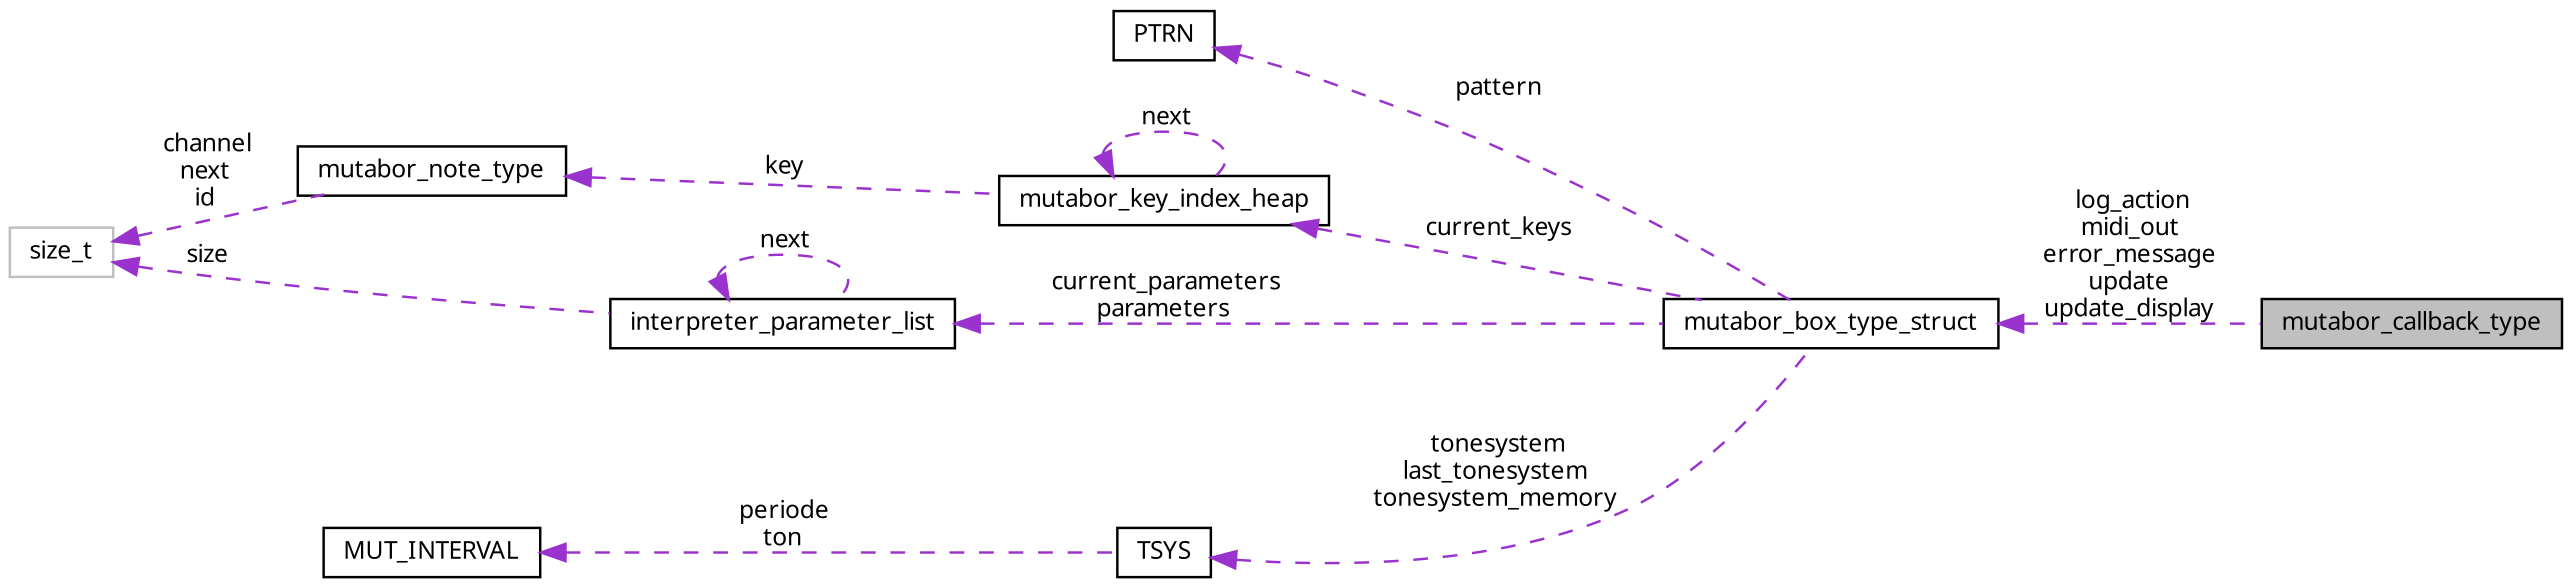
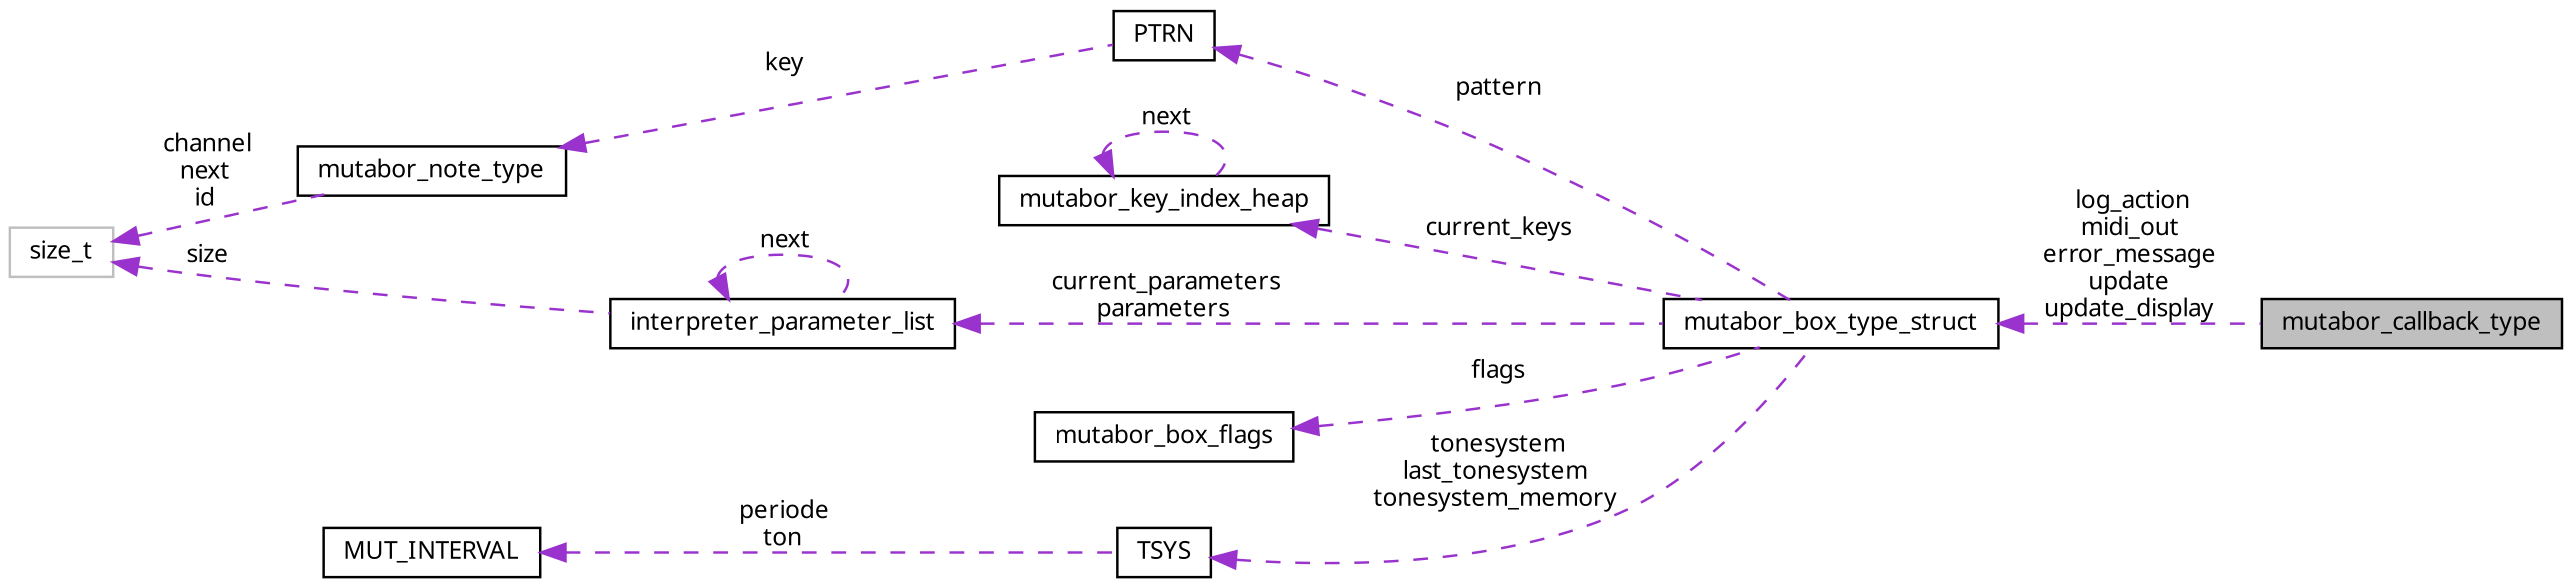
edge "mutabor_key_index_heap" -> "mutabor_note_type": now "PTRN" -> "mutabor_note_type"
node "mutabor_box_flags": added
